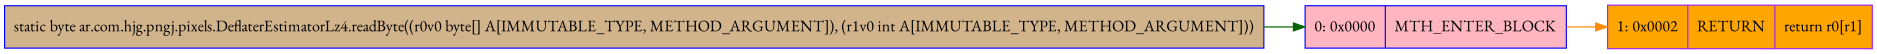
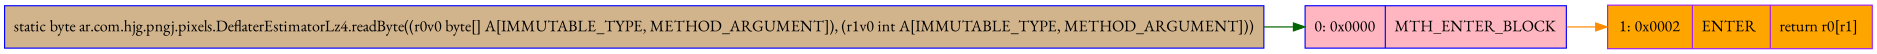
node "1: 0x0002": text "RETURN" -> "ENTER"
